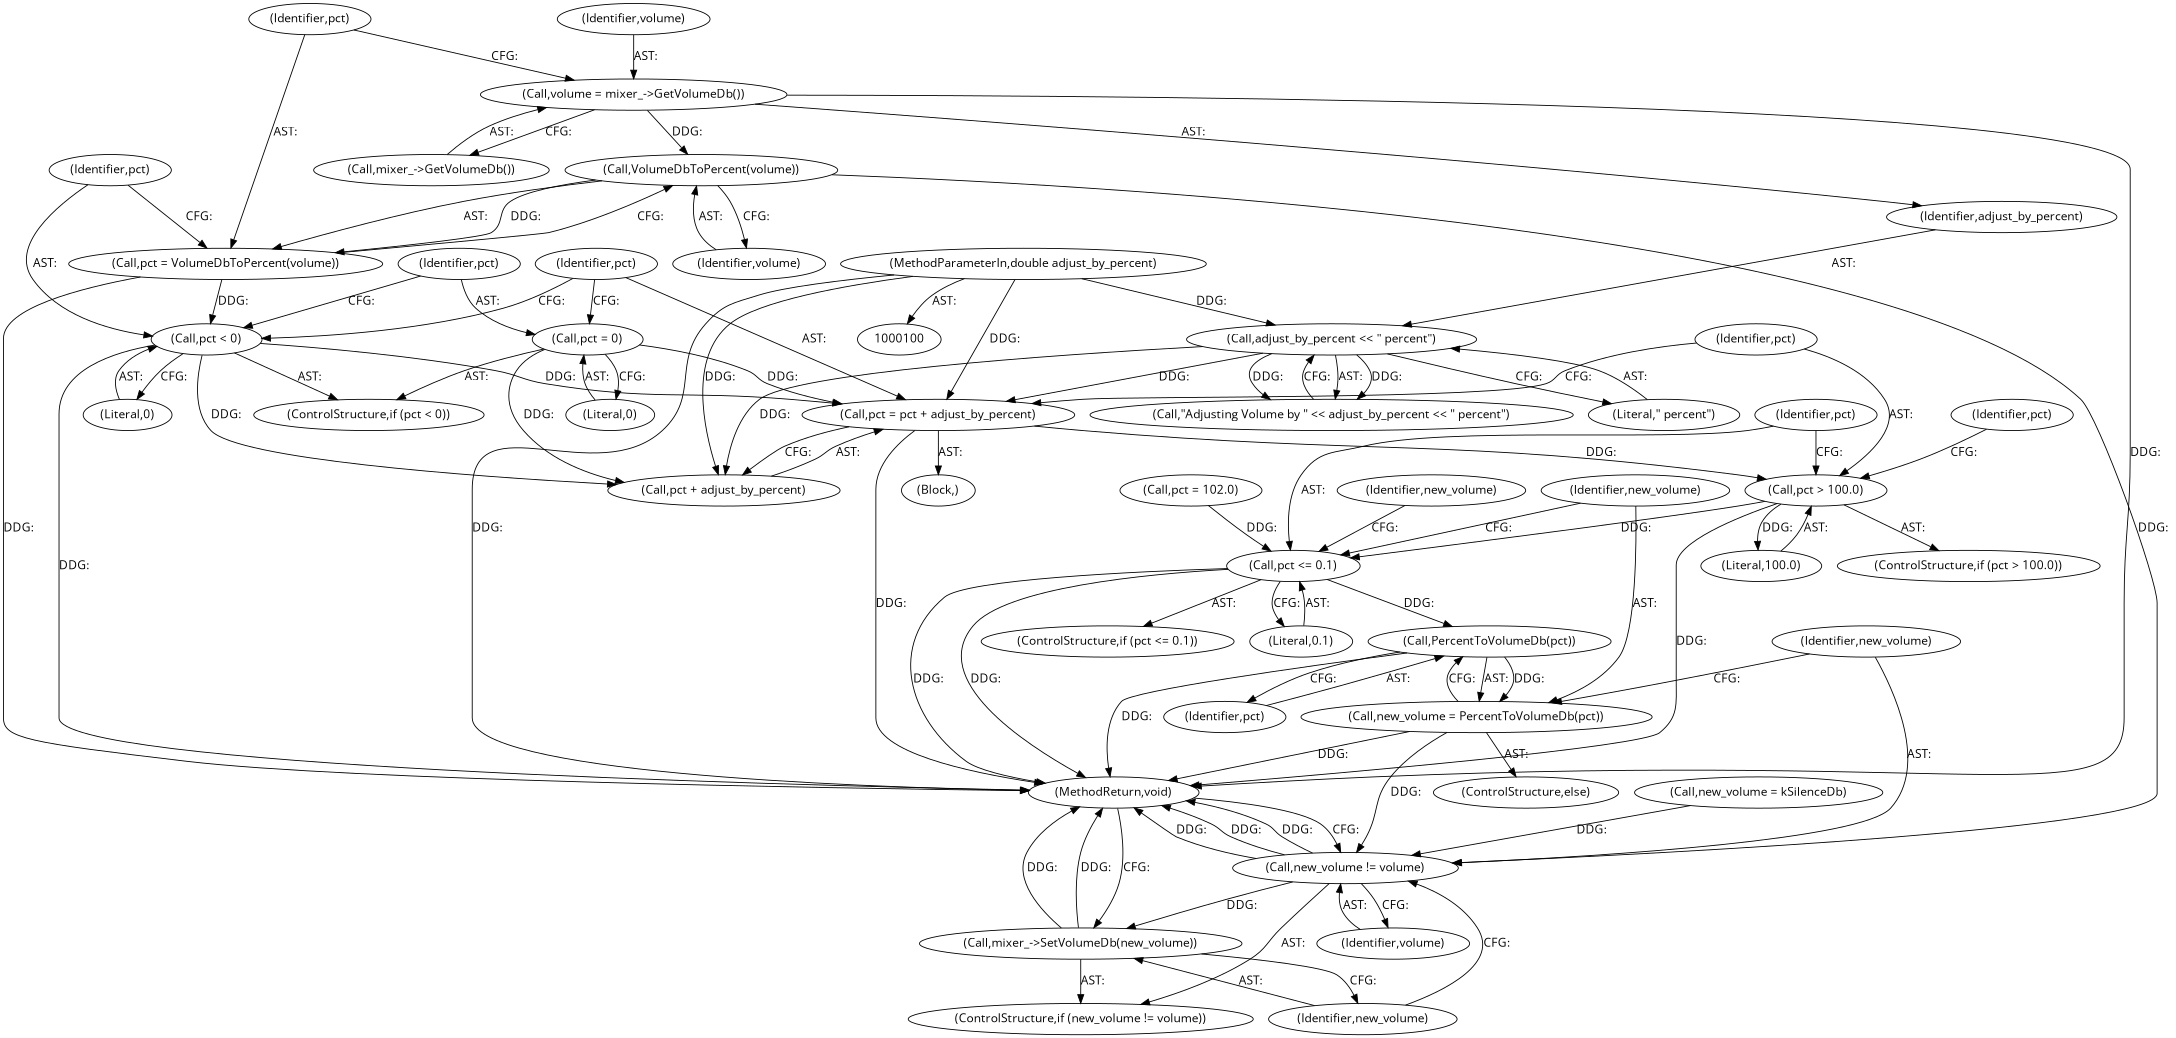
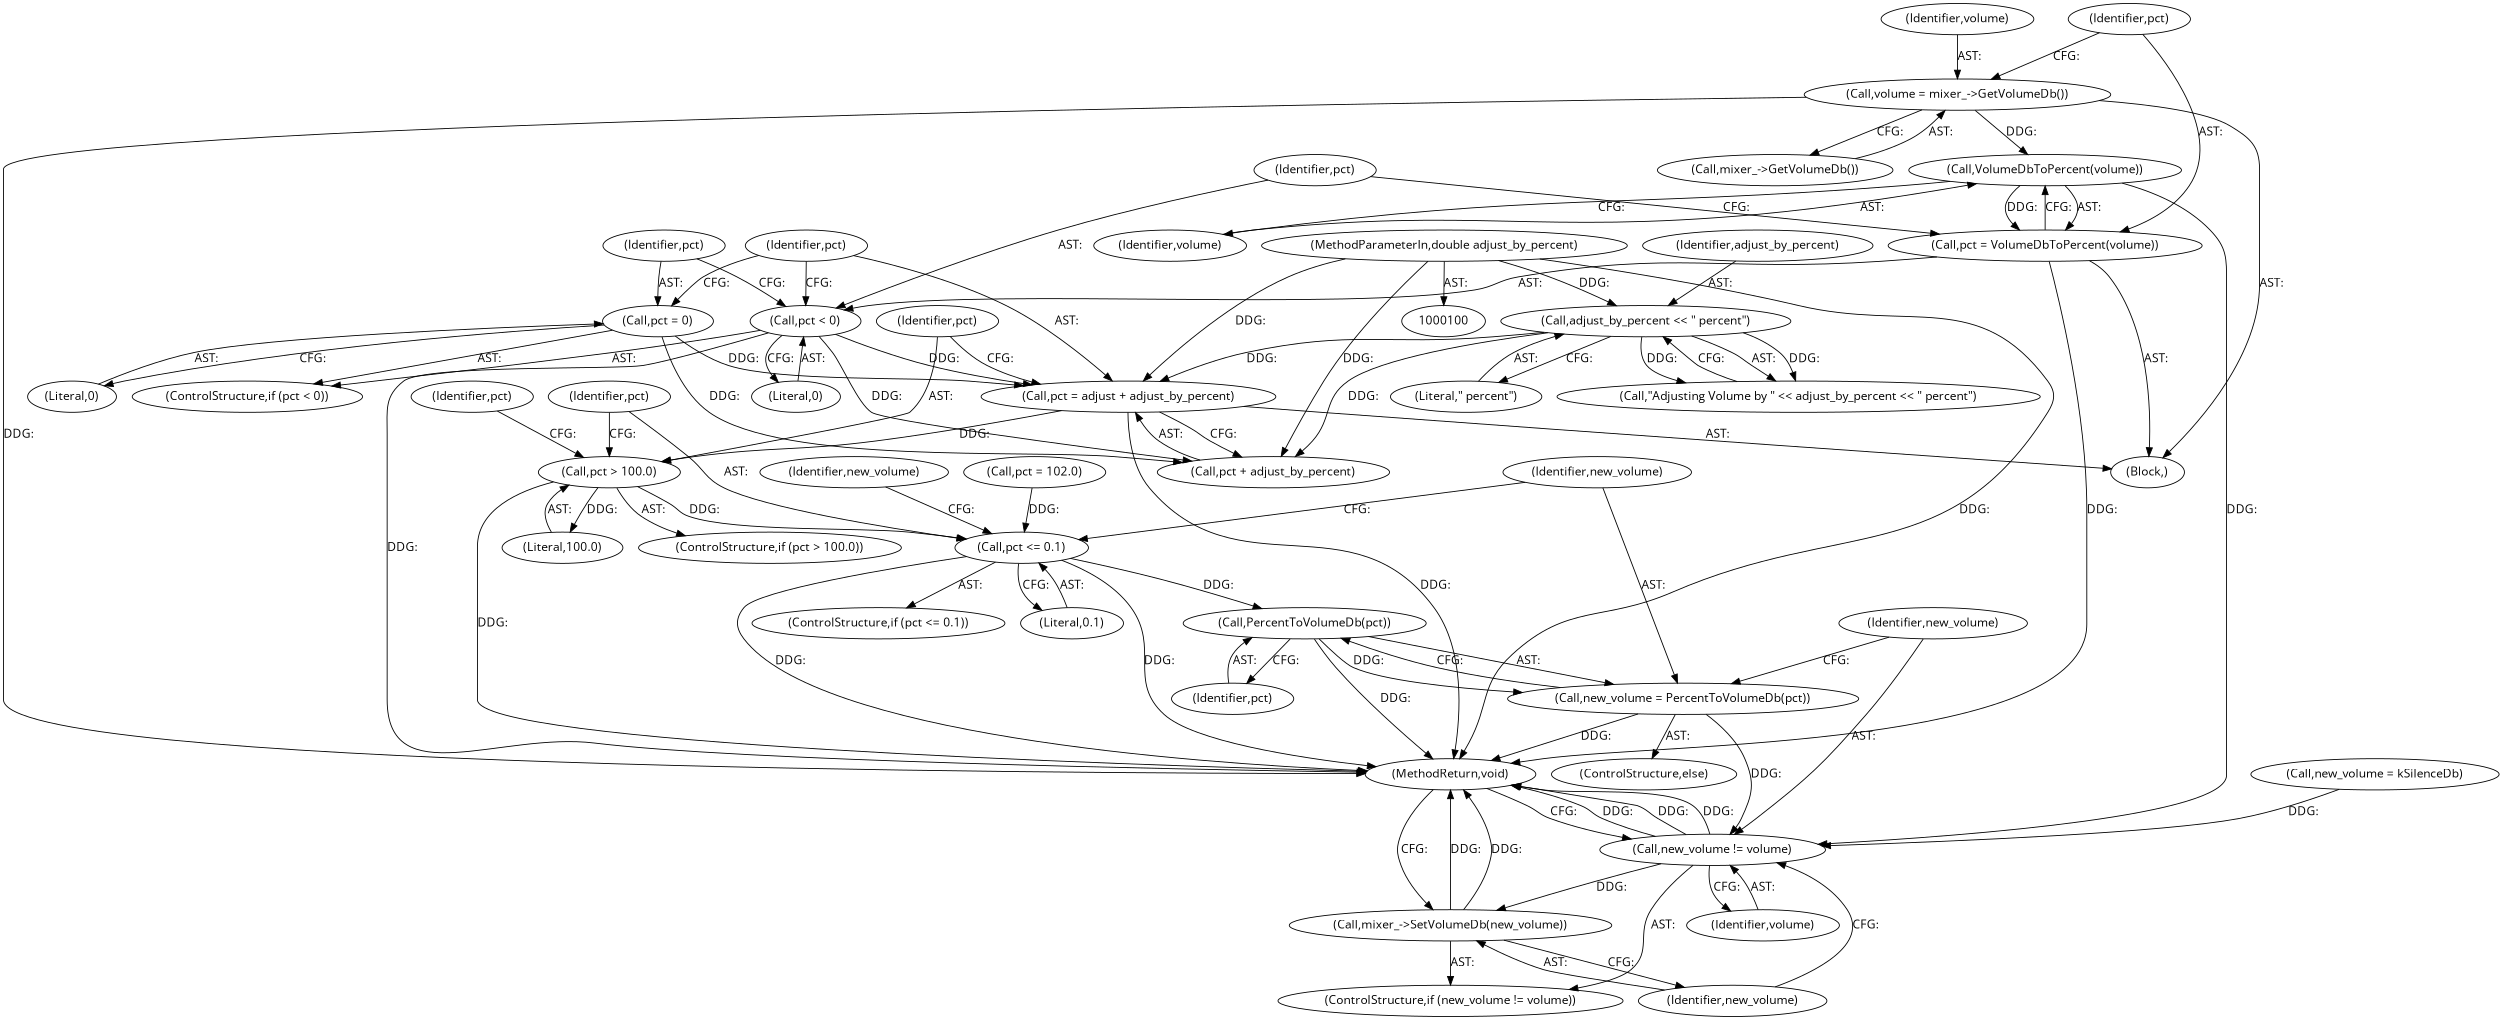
edge "(Call,volume = mixer_->GetVolumeDb())" -> "(Identifier,adjust_by_percent)": now "(Call,volume = mixer_->GetVolumeDb())" -> "(Block,)"
edge "(Call,pct = VolumeDbToPercent(volume))" -> "(Call,pct < 0)": label "DDG: " -> "AST: "
edge "(Call,pct = VolumeDbToPercent(volume))" -> "(Block,)": added, label "AST:"
node "(Call,pct = pct + adjust_by_percent)": label "(Call,pct = pct + adjust_by_percent)" -> "(Call,pct = adjust + adjust_by_percent)"
